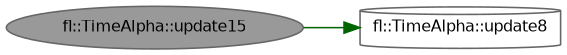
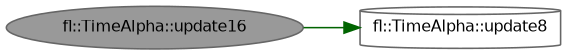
node "fl::TimeAlpha::update15": label "fl::TimeAlpha::update15" -> "fl::TimeAlpha::update16"
